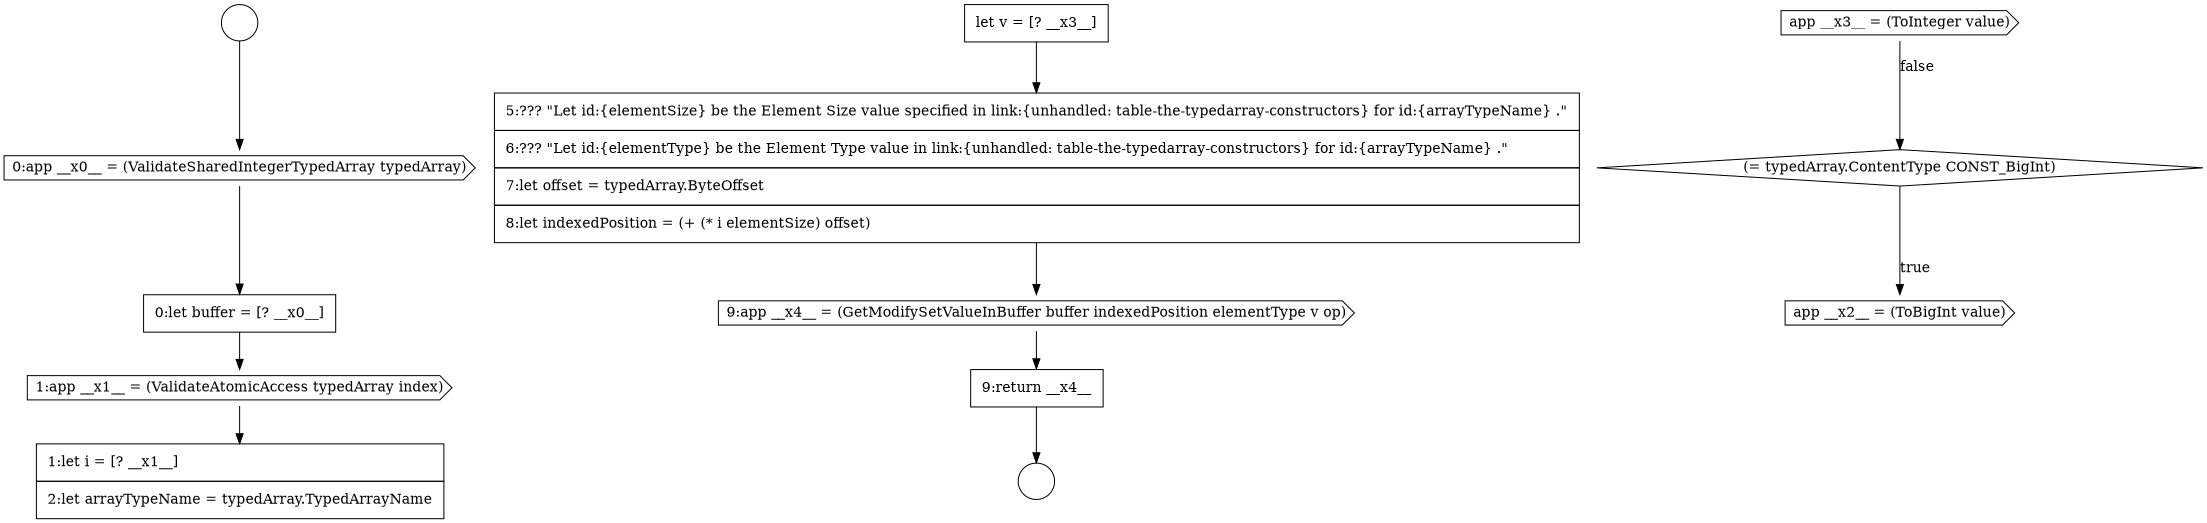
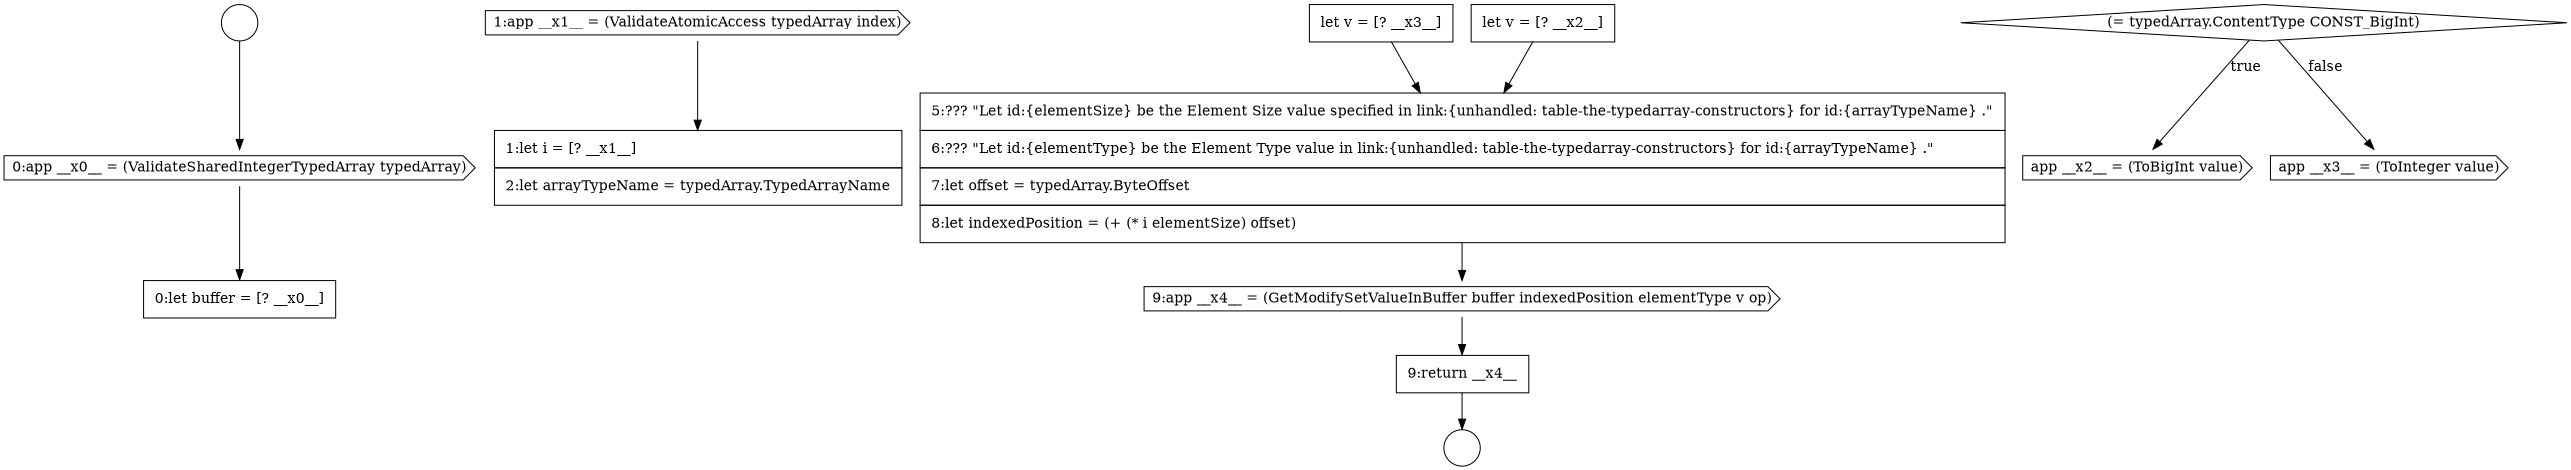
node "let v = [? __x2__]": added
edge "app __x3__ = (ToInteger value)" -> "(= typedArray.ContentType CONST_BigInt)": reversed
edge "0:let buffer = [? __x0__]" -> "1:app __x1__ = (ValidateAtomicAccess typedArray index)": removed
